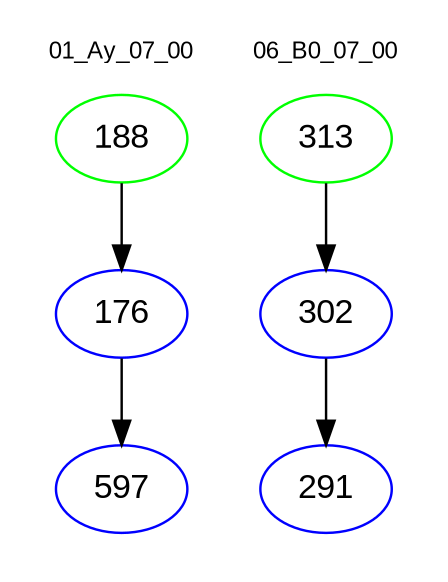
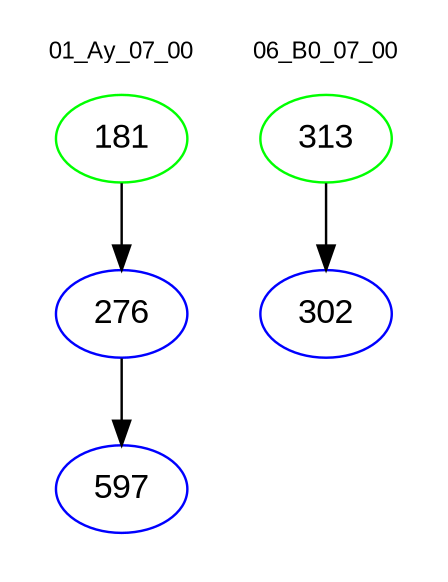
node "188": label "188" -> "181"
node "176": label "176" -> "276"
node "291": removed
